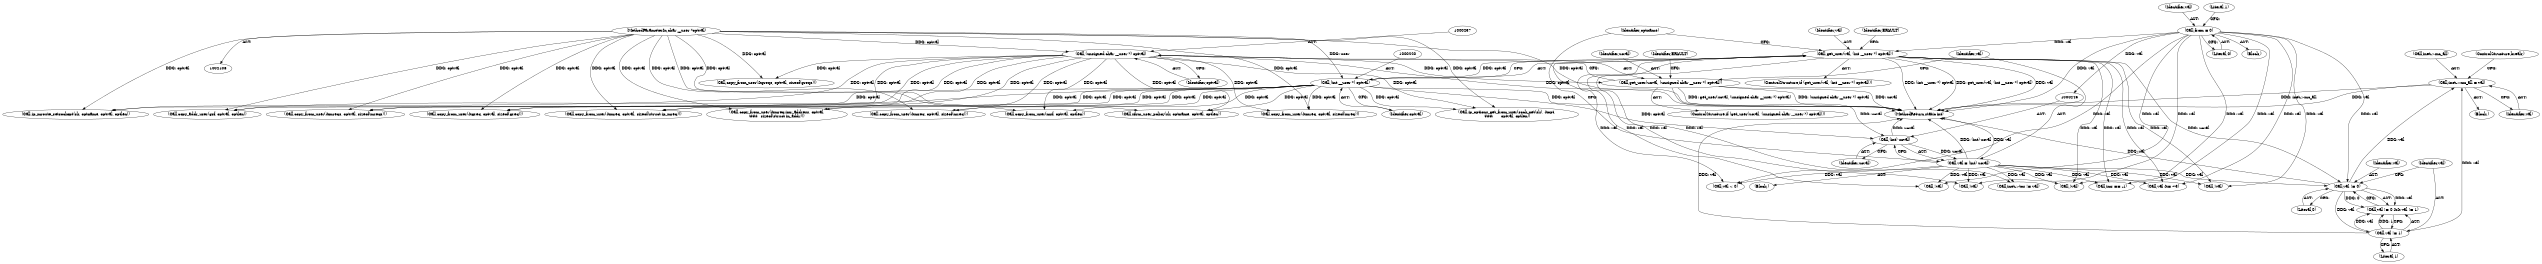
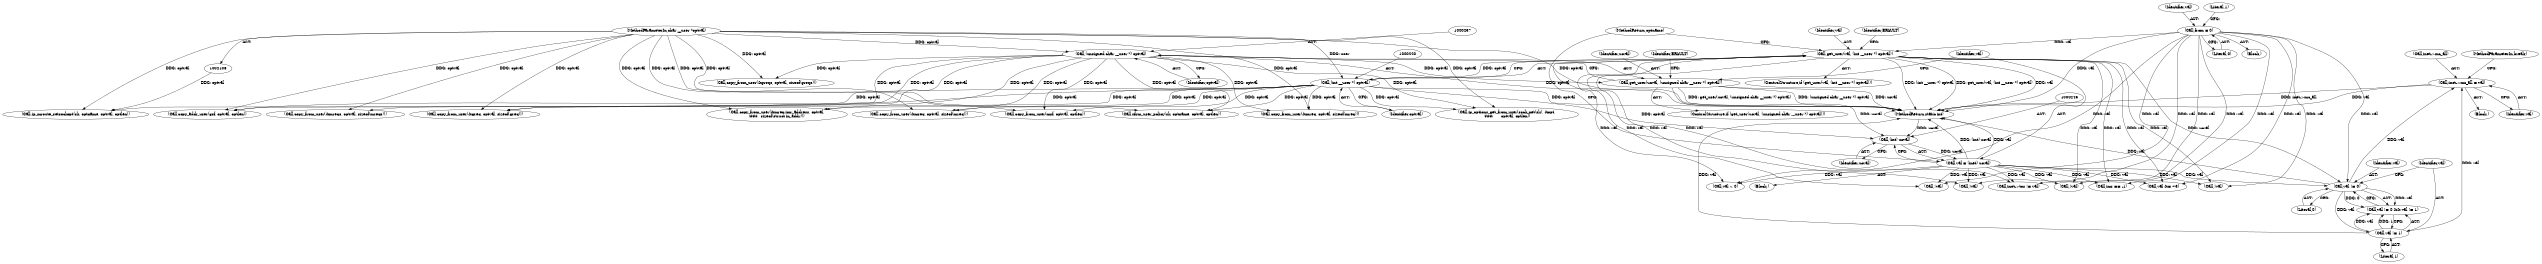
node "(Identifier,optname)": label "(Identifier,optname)" -> "(MethodReturn,optname)"
edge "(Call,from = 0)" -> "1000245": now "(Call,from = 0)" -> "(Call,inet->tos != val)"
node "(ControlStructure,break;)": label "(ControlStructure,break;)" -> "(MethodParameterIn,break;)"
edge "(Call,(int __user *) optval)" -> "(Call,copy_from_user(&mreqs, optval, sizeof(mreqs)))": removed, label "DDG: optval"
edge "(Call,(unsigned char __user *) optval)" -> "(Call,ip_mroute_setsockopt(sk, optname, optval, optlen))": now "1002108" -> "(Call,ip_mroute_setsockopt(sk, optname, optval, optlen))"
node "(Call,copy_from_user(&mreq, optval, sizeof(struct ip_mreq)))": removed
edge "(Call,(int) ucval)" -> "(MethodReturn,static int)": reversed
node "(Call,val = (int) ucval)": label "(Call,val = (int) ucval)" -> "(Call,val = (inet) ucval)"
